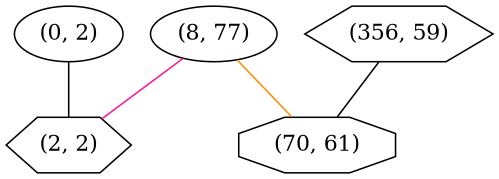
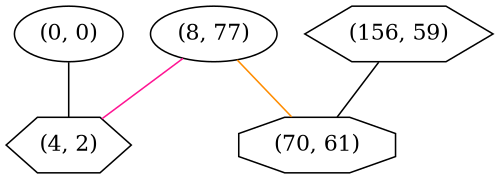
node "(0, 2)": label "(0, 2)" -> "(0, 0)"
node "(356, 59)": label "(356, 59)" -> "(156, 59)"
node "(2, 2)": label "(2, 2)" -> "(4, 2)"
